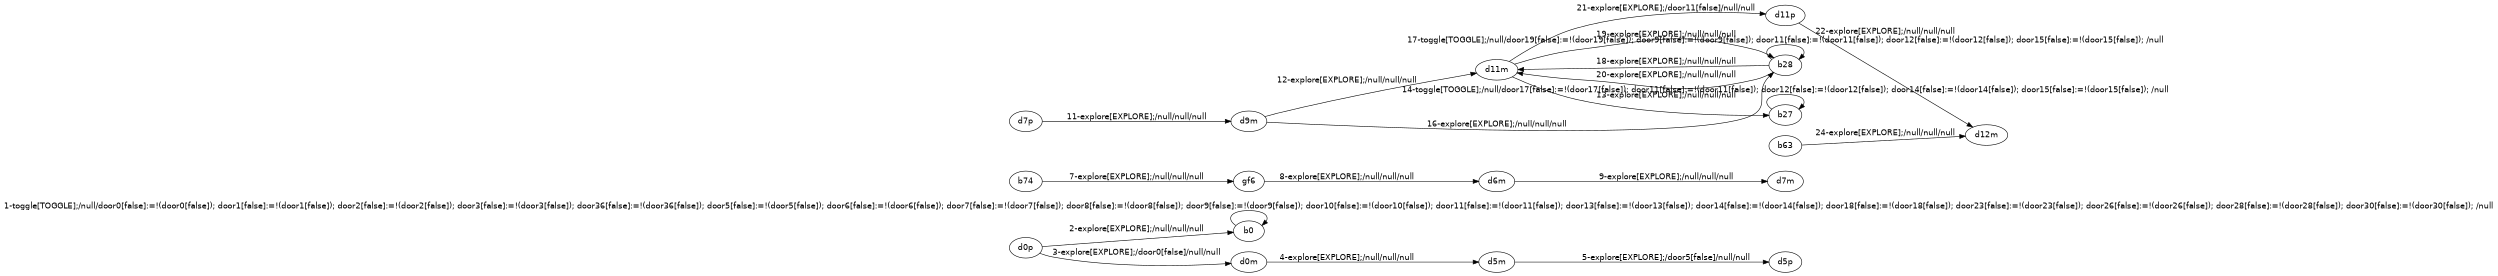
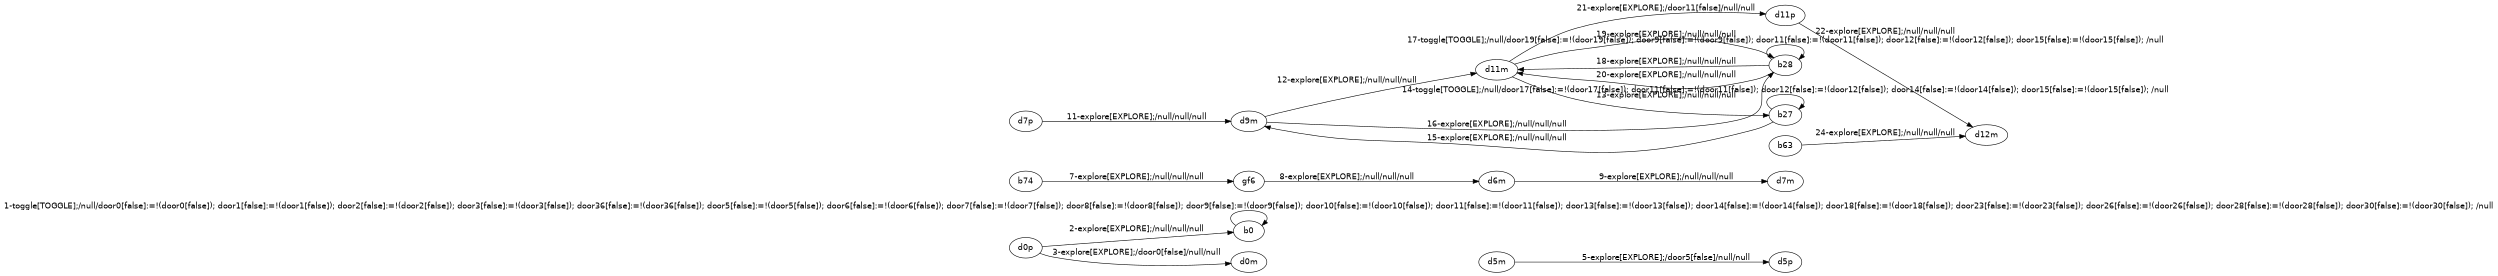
edge "b27" -> "d9m": added, label "15-explore[EXPLORE];/null/null/null"
edge "d0m" -> "d5m": removed, label "4-explore[EXPLORE];/null/null/null"
